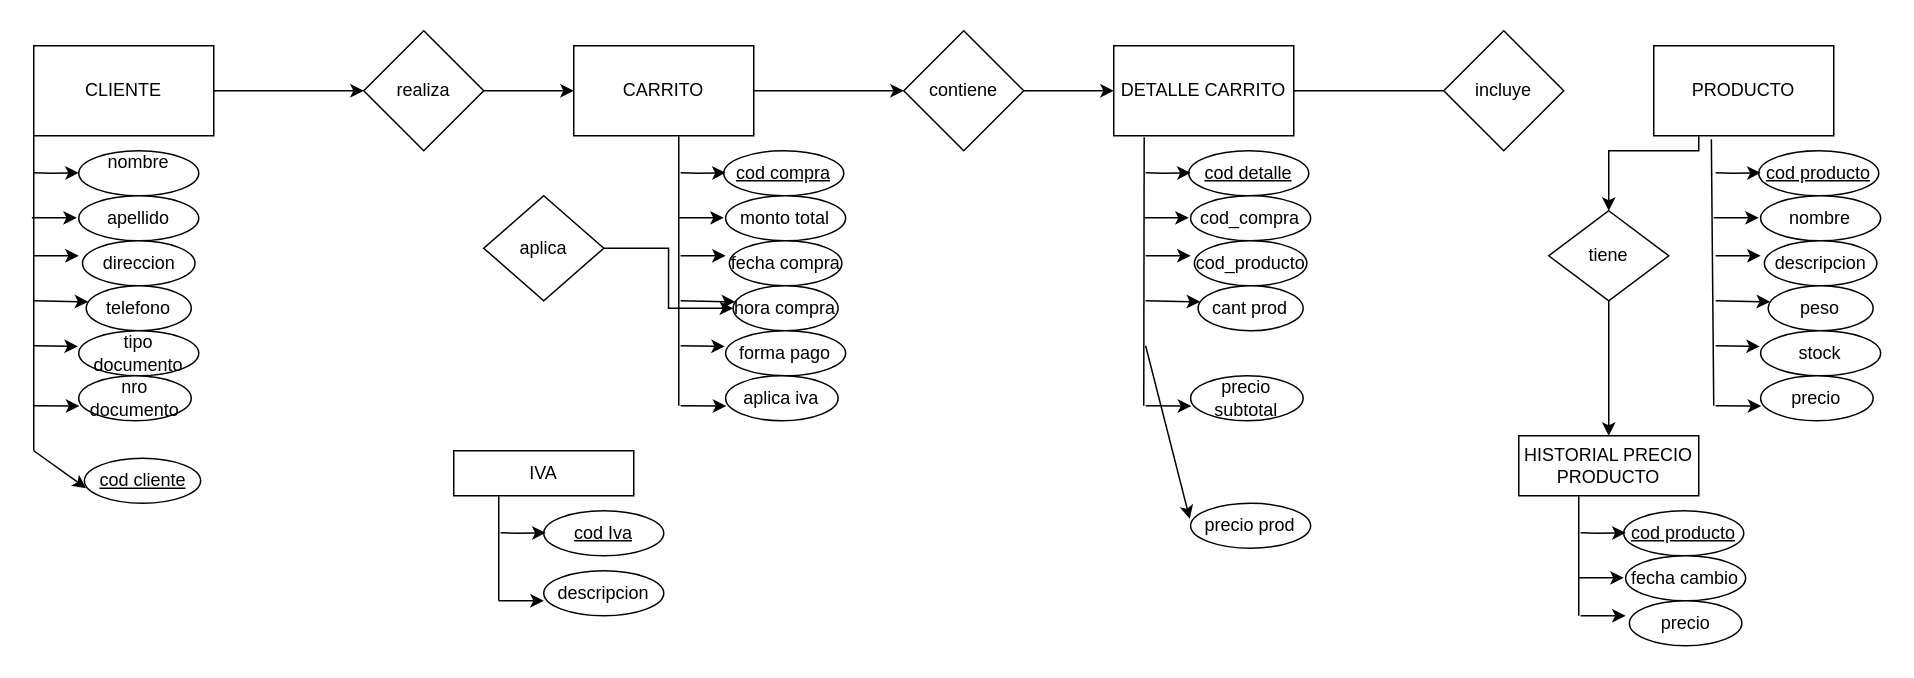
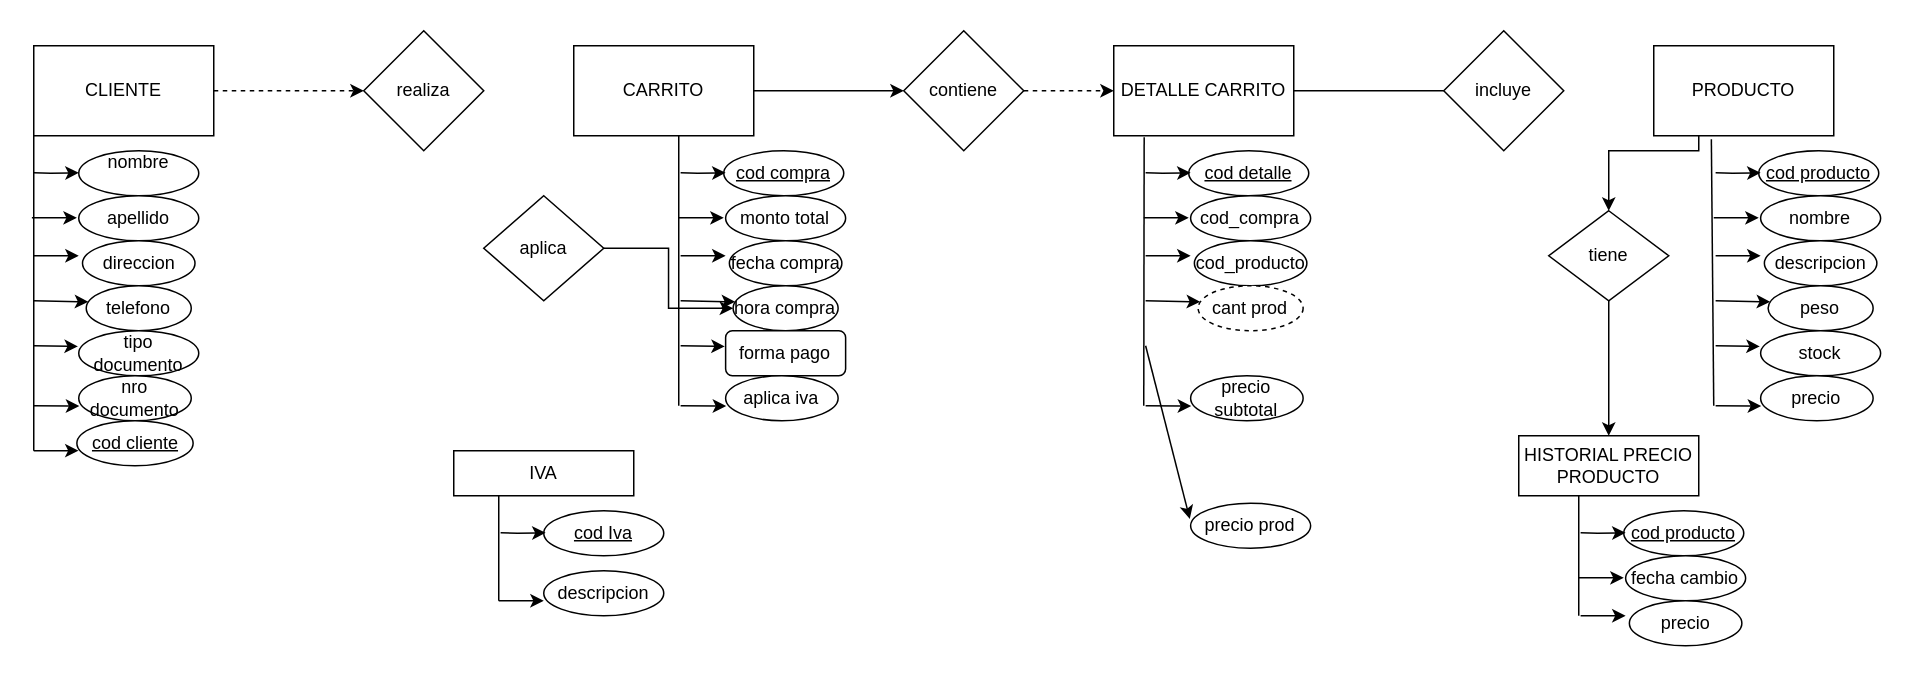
edge "CLIENTE" -> "realiza": style solid -> dashed
edge "realiza" -> "CARRITO": removed
edge "contiene" -> "DETALLE CARRITO": style solid -> dashed
node "cant prod": style solid -> dashed
node "forma pago": shape ellipse -> rounded rectangle
node "cod cliente": moved (143, 481) -> (135, 443)
